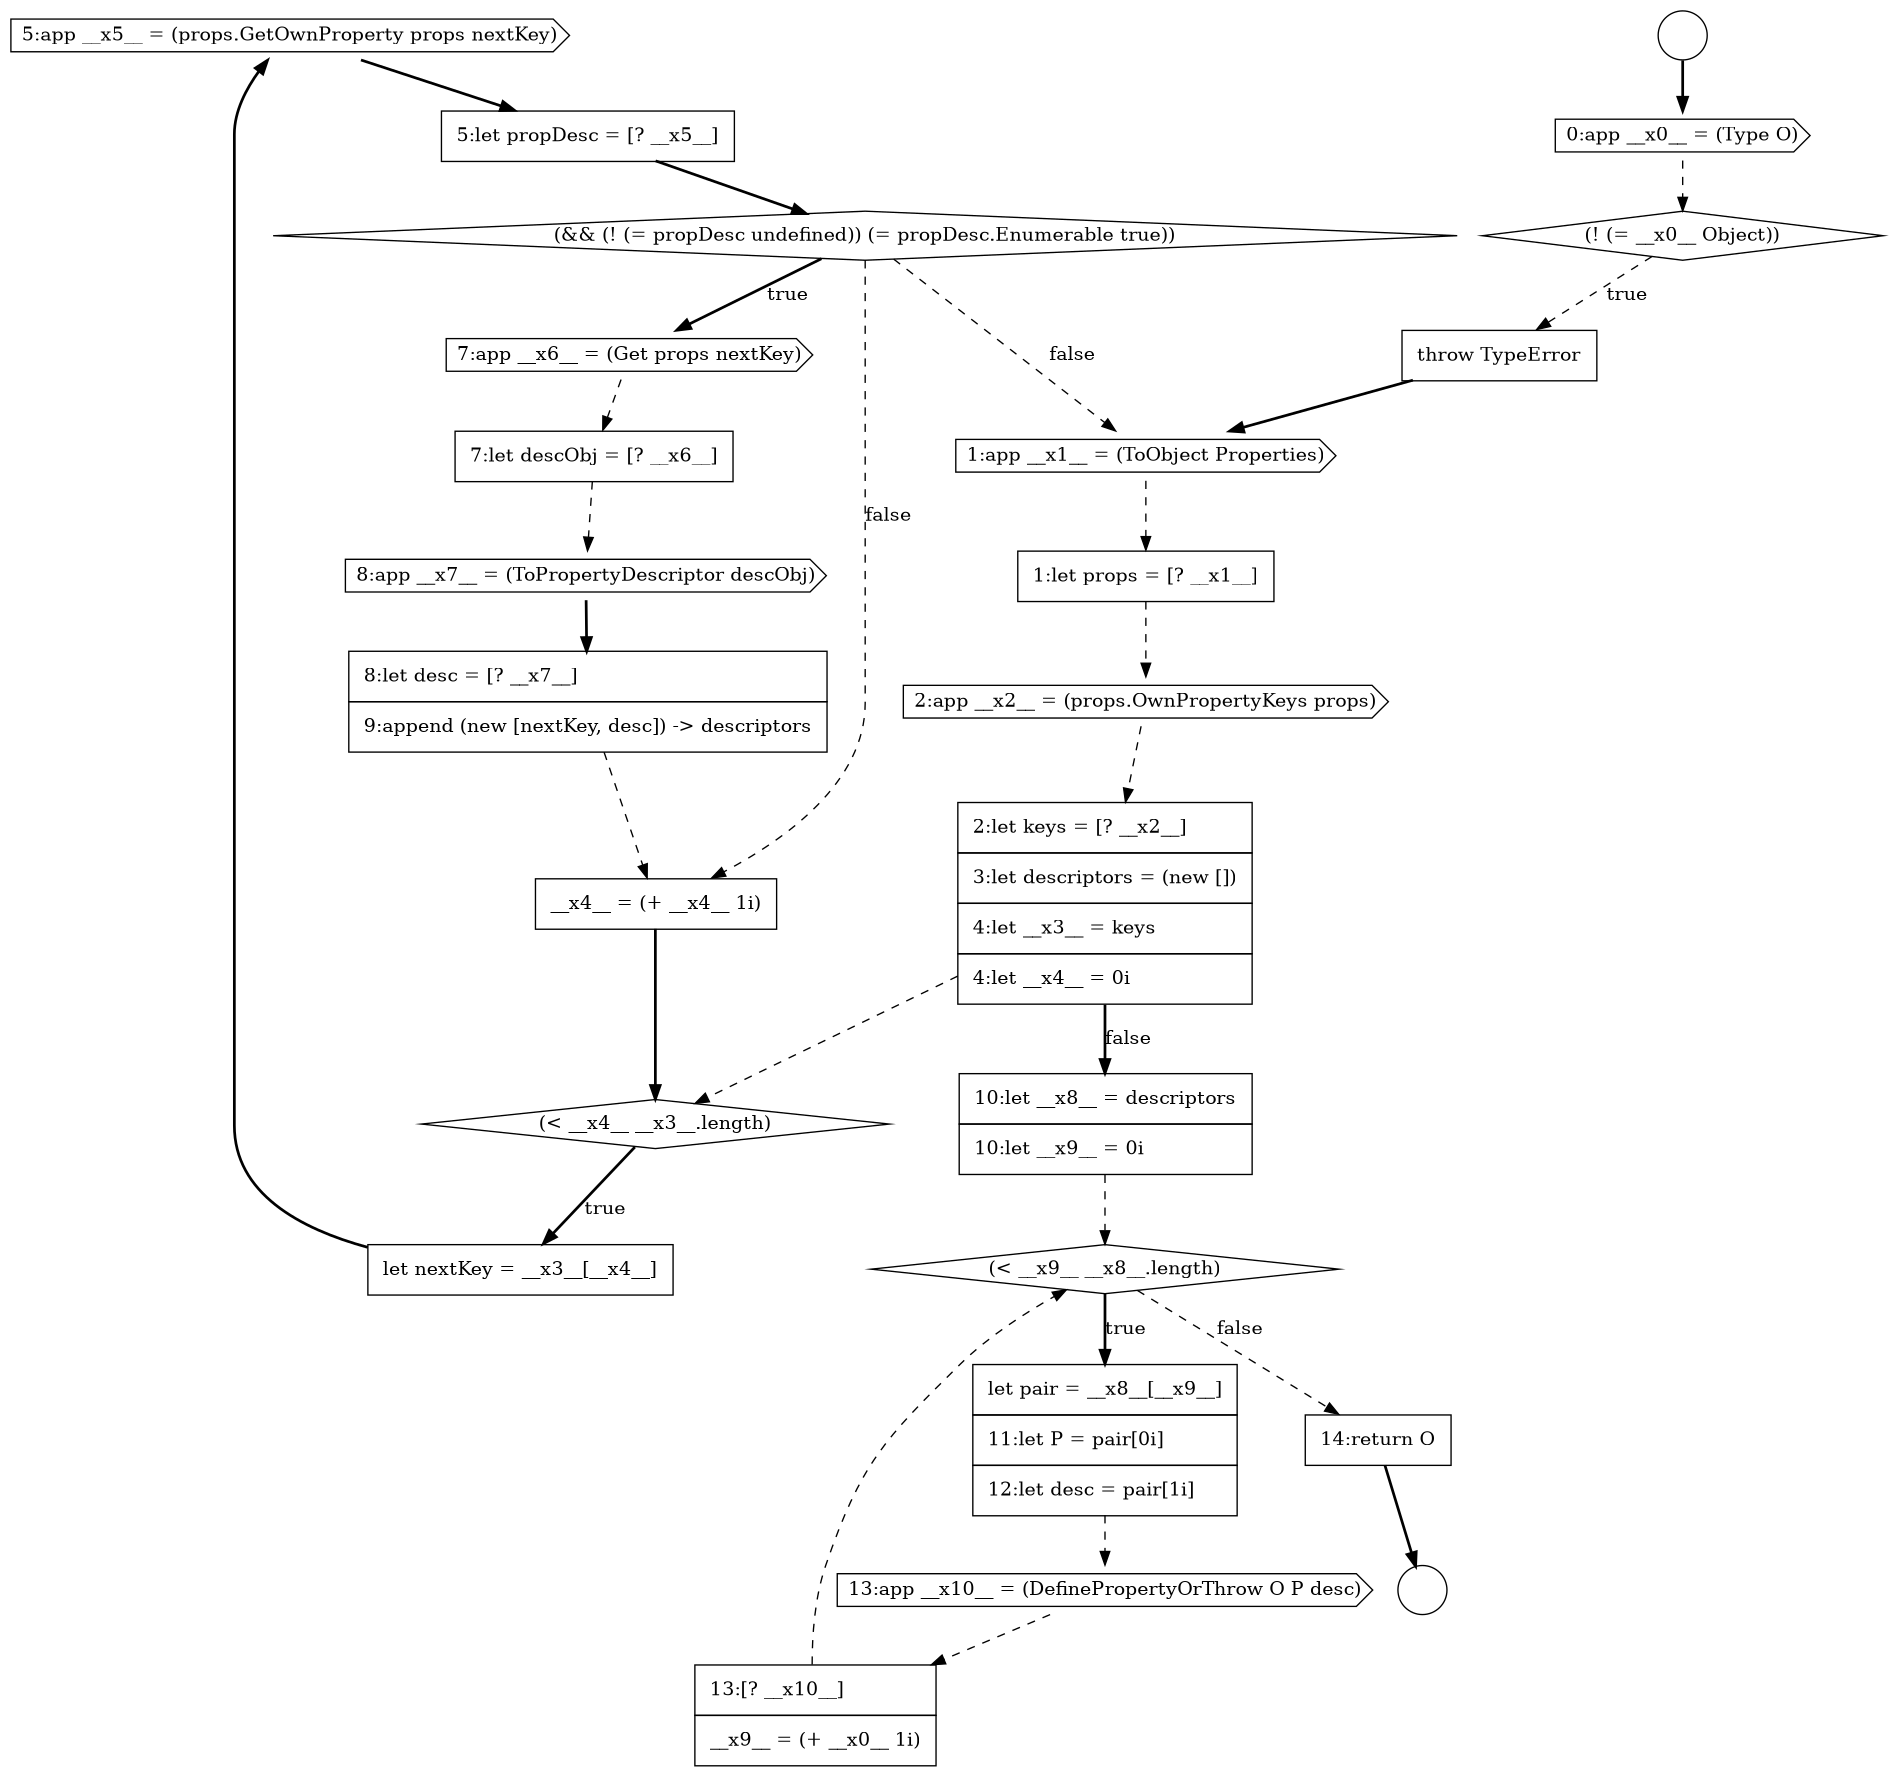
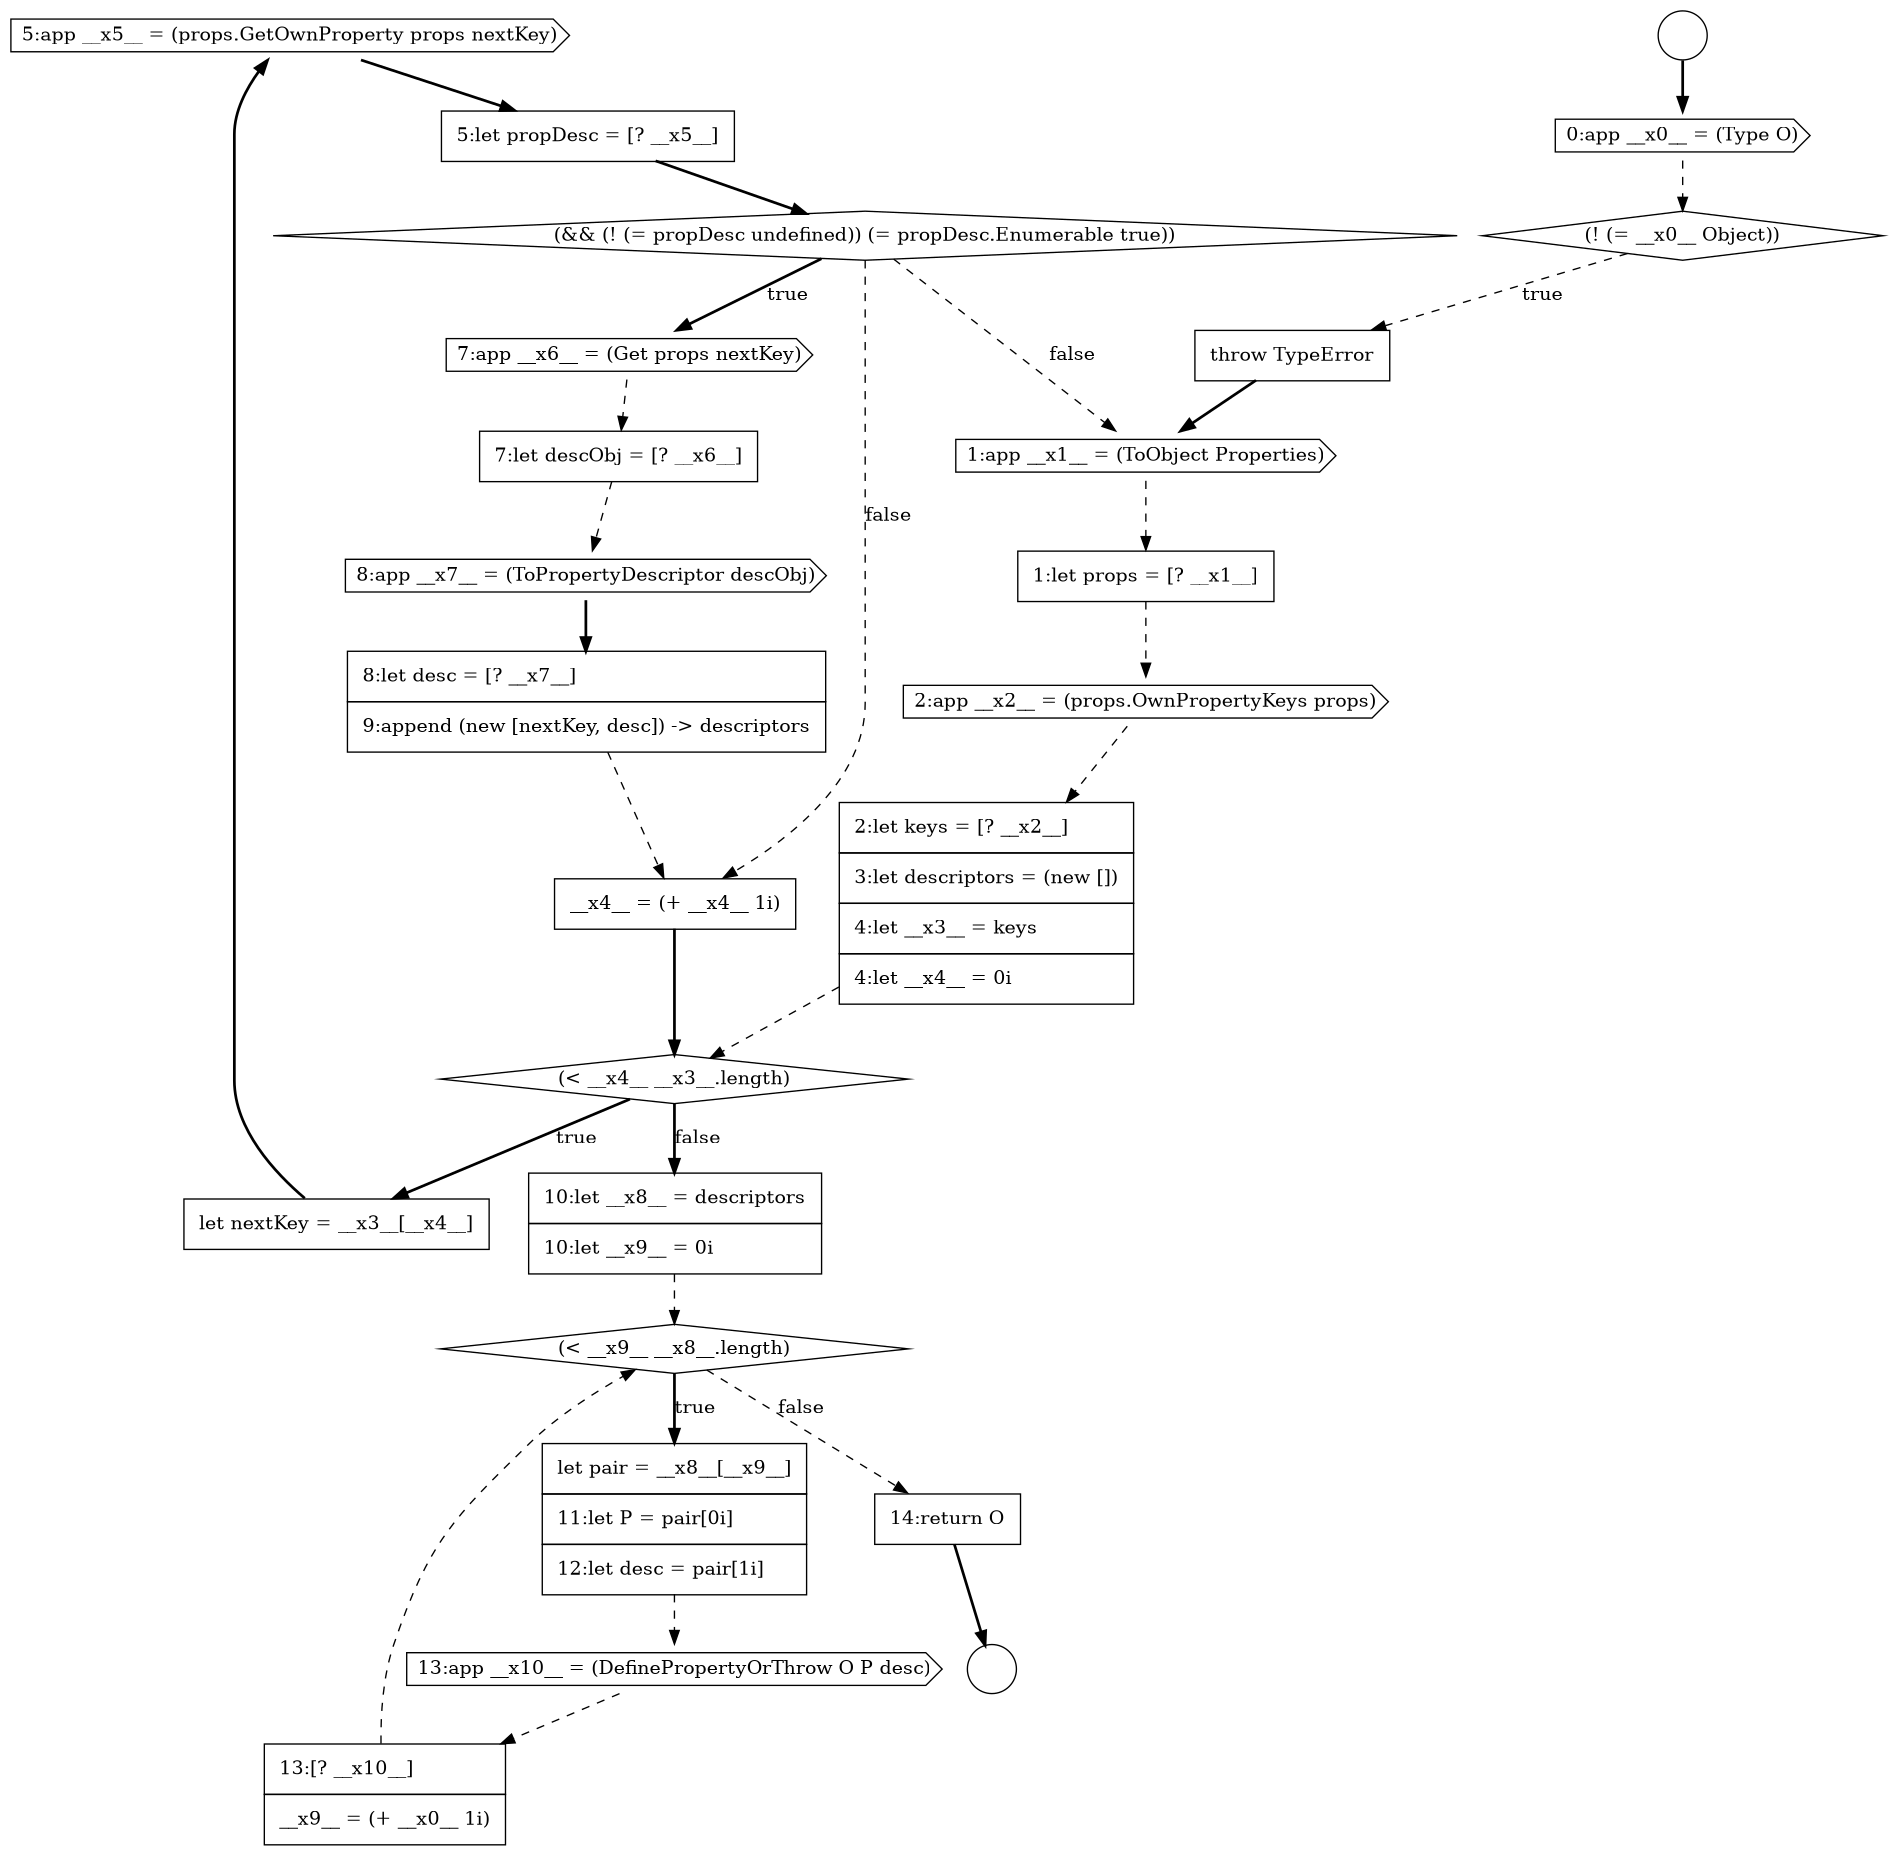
edge "2:let keys = [? __x2__]" -> "10:let __x8__ = descriptors": now "(< __x4__ __x3__.length)" -> "10:let __x8__ = descriptors"
